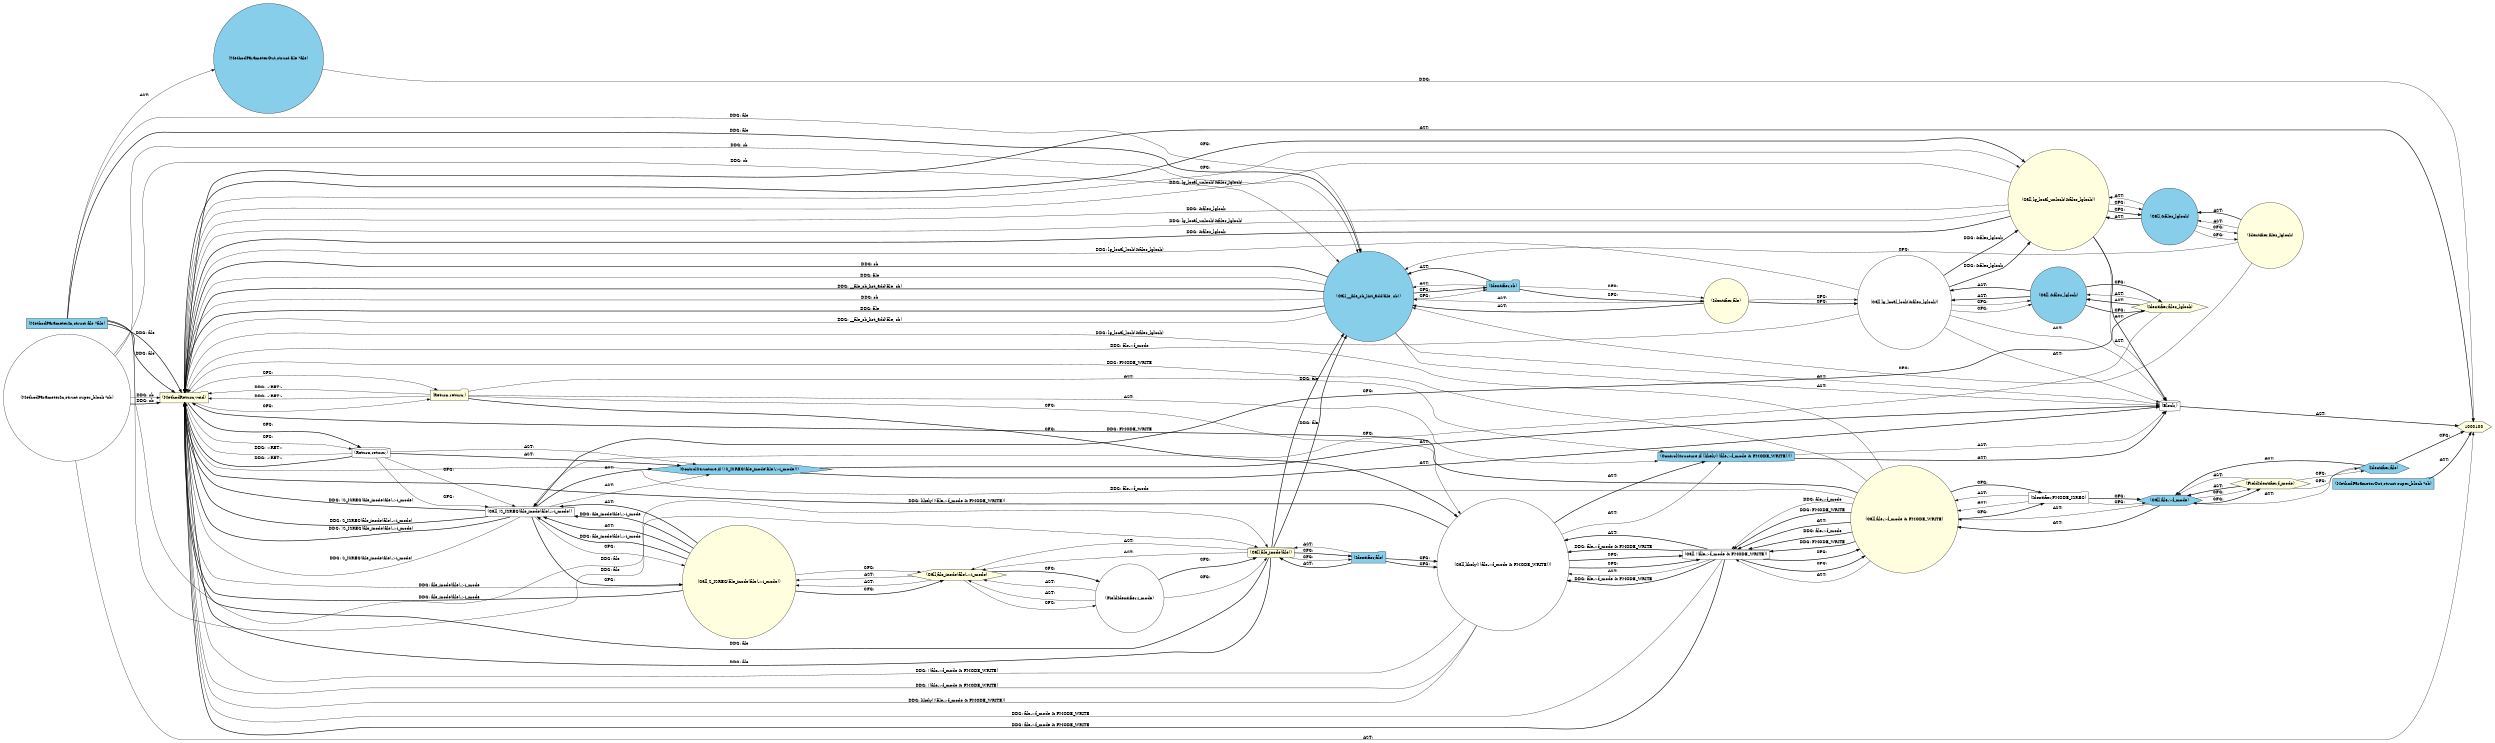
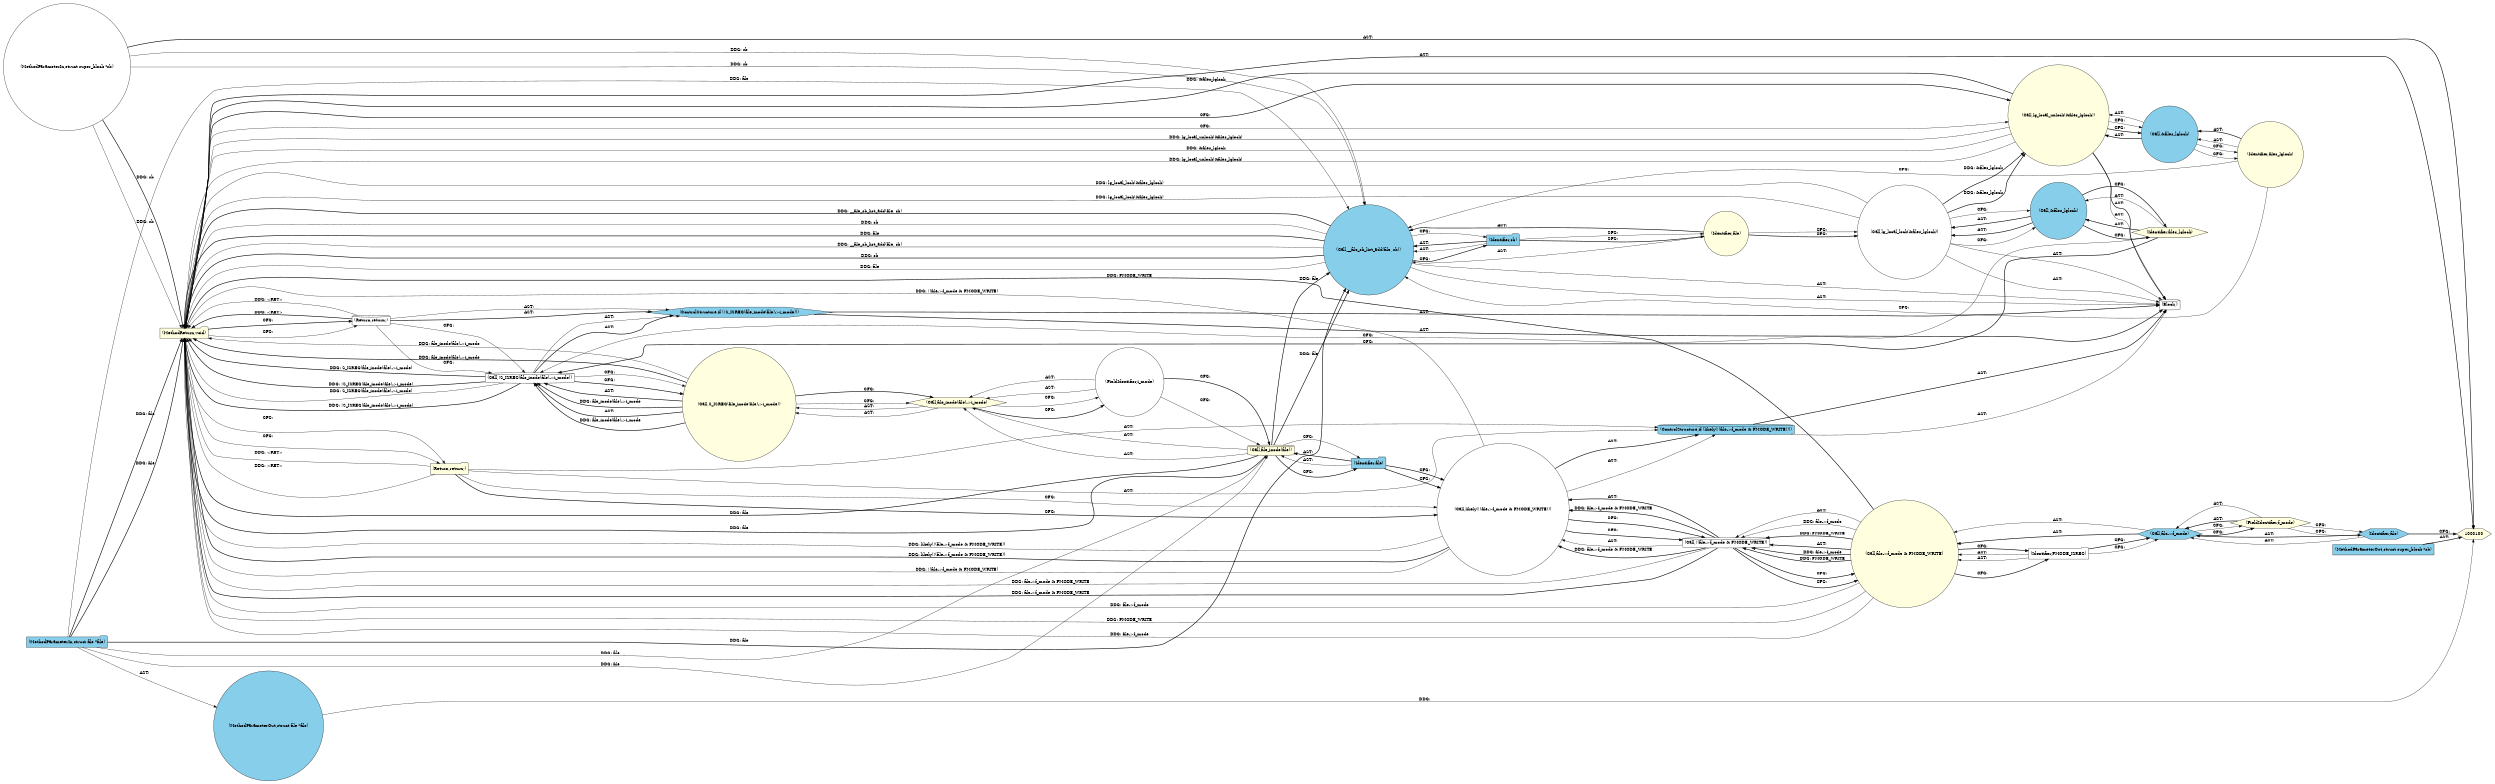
edge "(Block,)" -> "1000100": removed, label "AST:"
edge "(MethodParameterIn,struct super_block *sb)" -> "1000100": style solid -> bold
